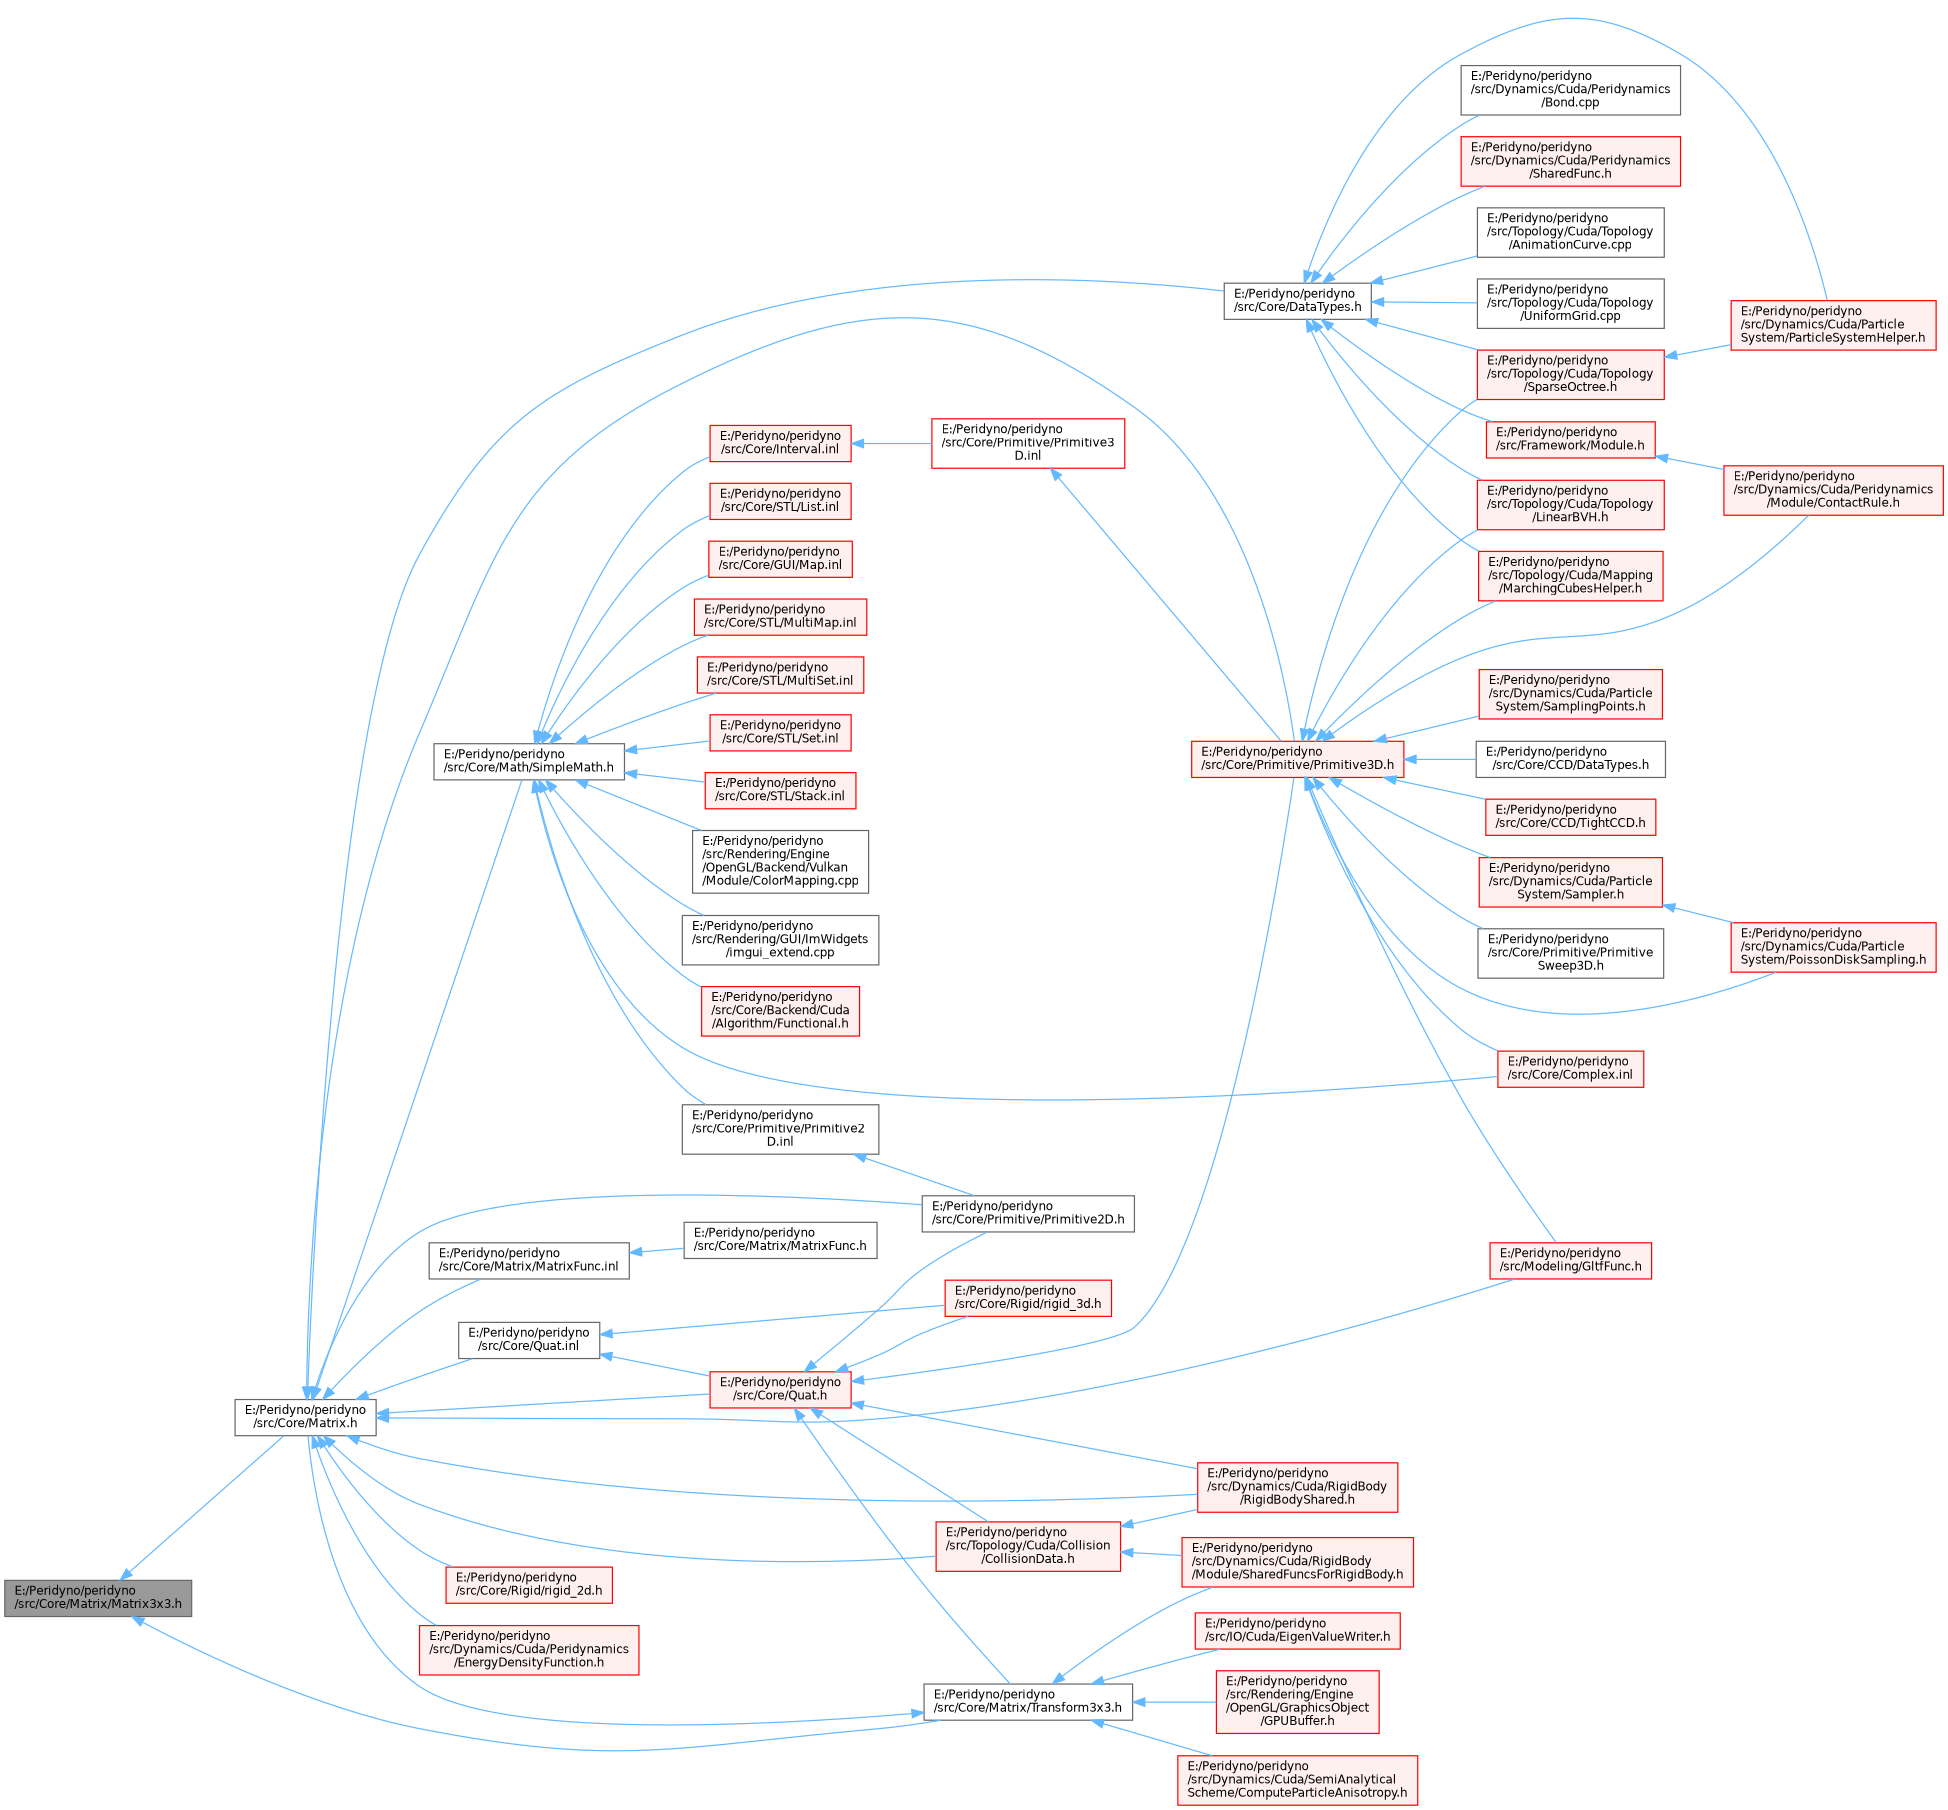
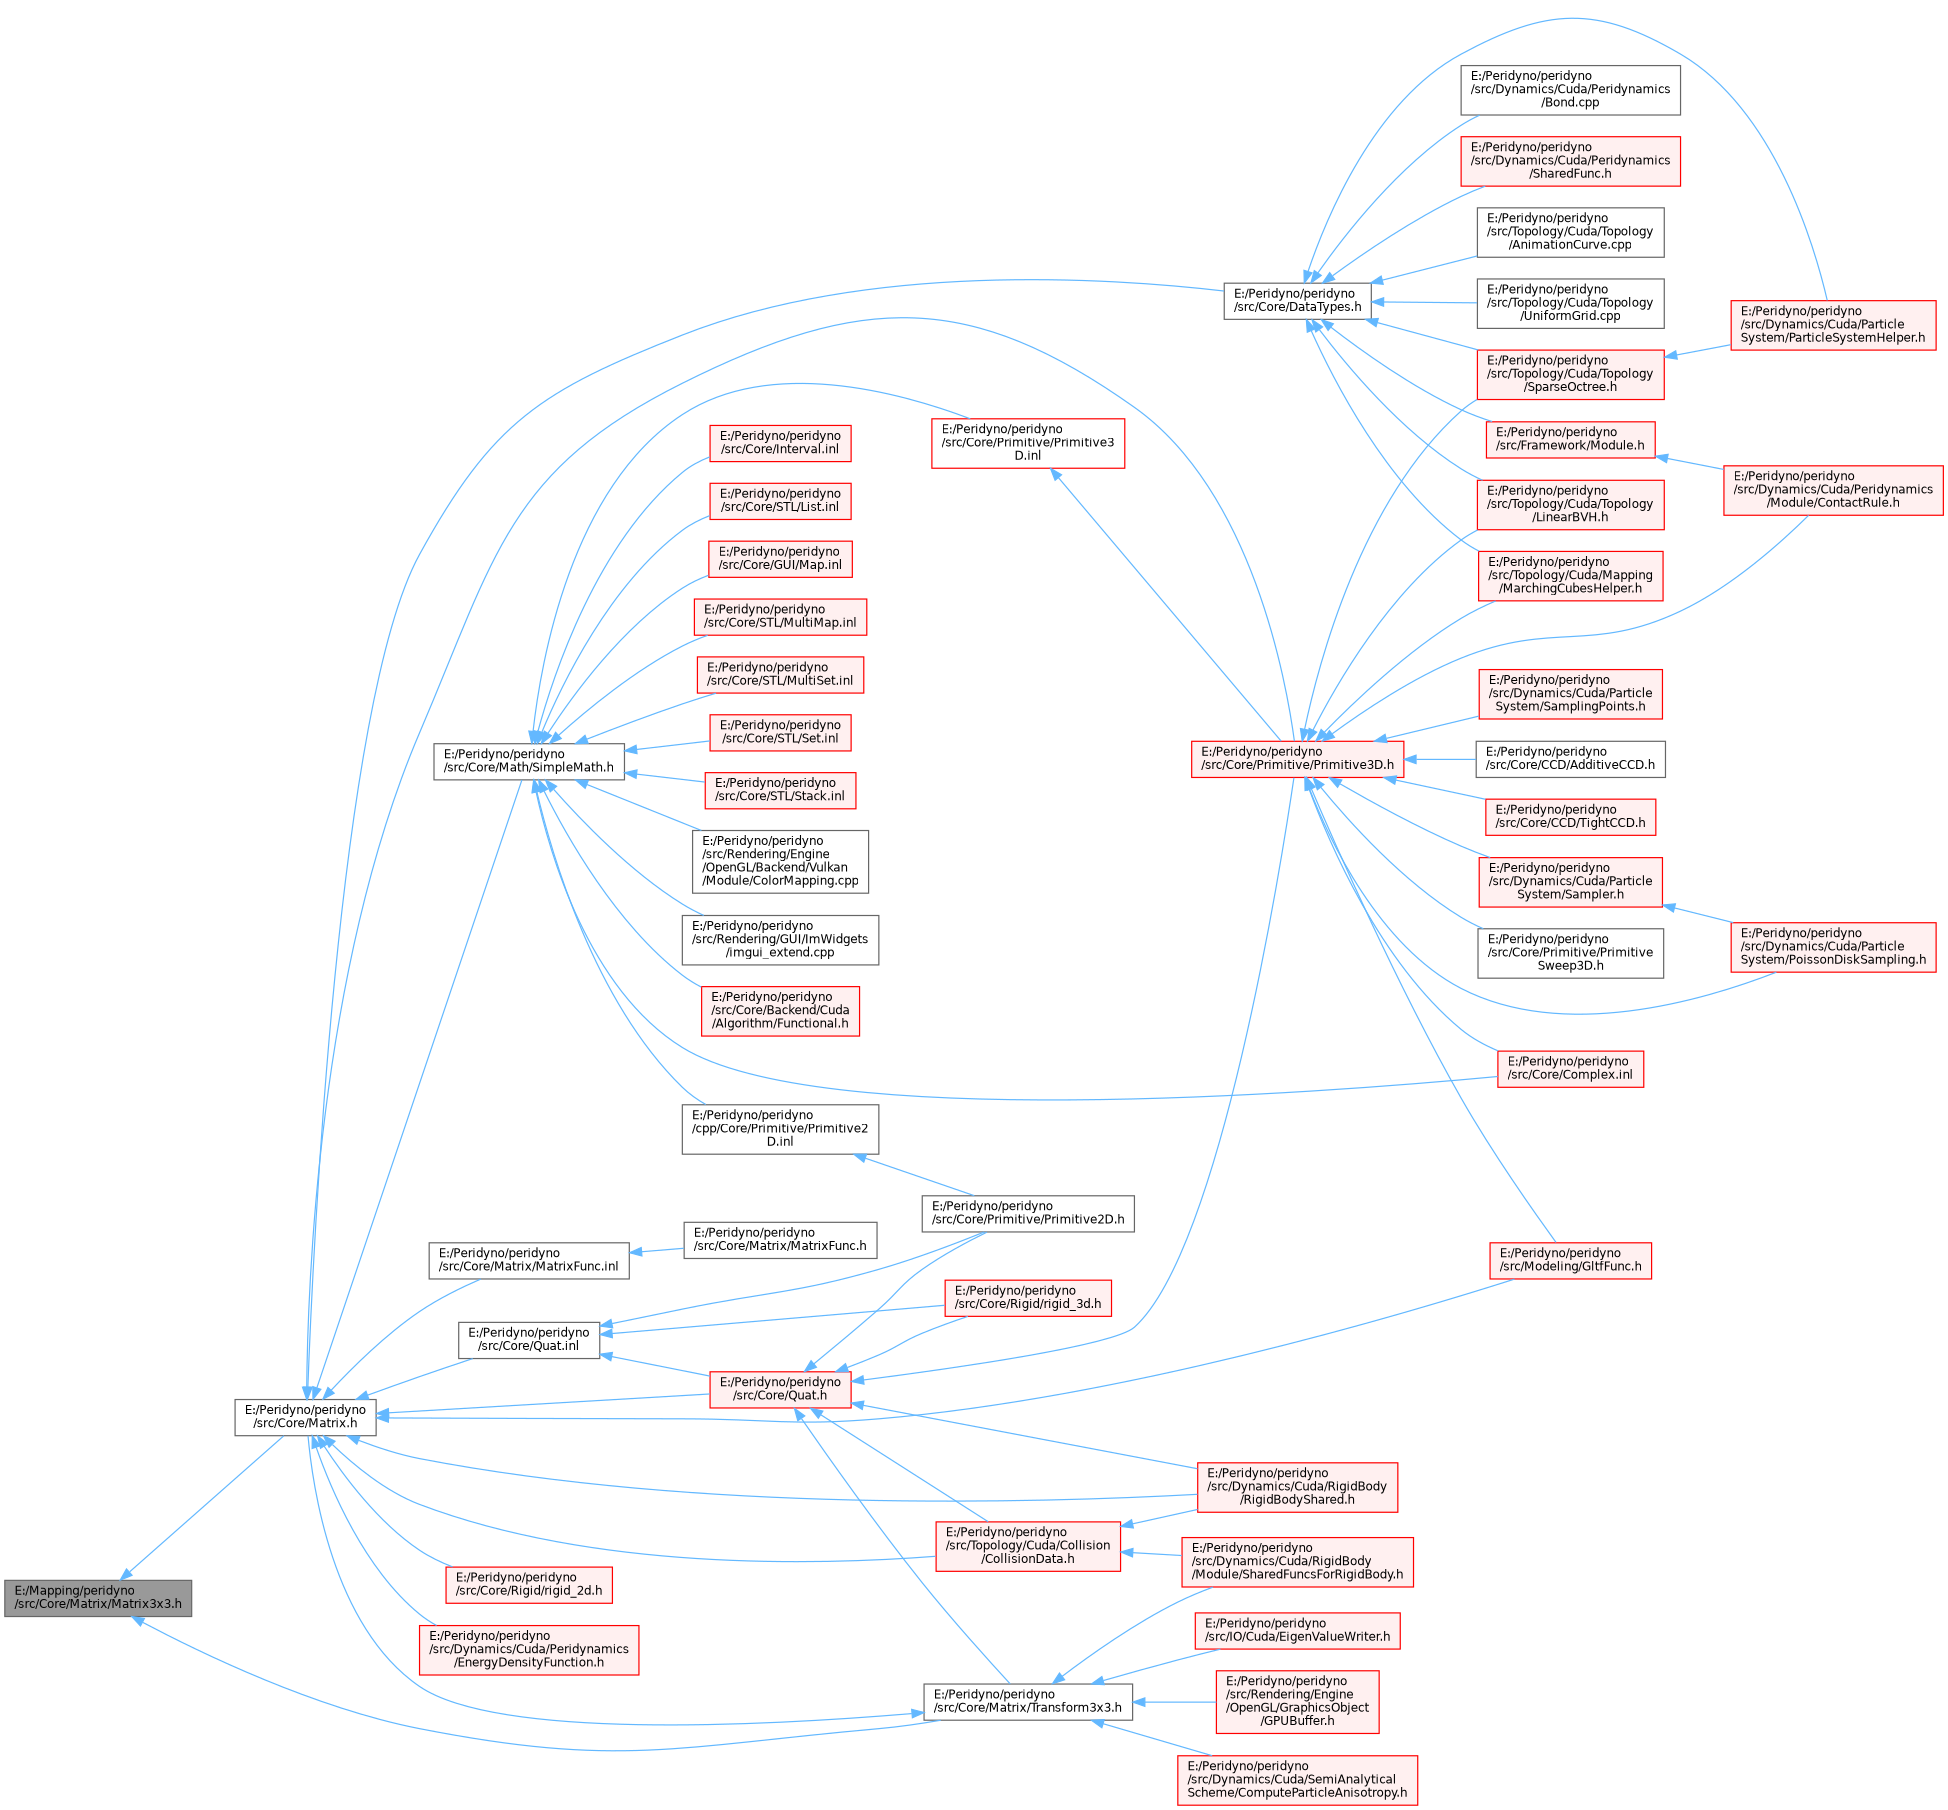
edge "E:/Peridyno/peridyno /src/Core/Primitive/Primitive3 D.inl" -> "E:/Peridyno/peridyno /src/Core/Interval.inl": now "E:/Peridyno/peridyno /src/Core/Primitive/Primitive3 D.inl" -> "E:/Peridyno/peridyno /src/Core/Math/SimpleMath.h"
node "E:/Peridyno/peridyno /src/Core/CCD/DataTypes.h": label "E:/Peridyno/peridyno /src/Core/CCD/DataTypes.h" -> "E:/Peridyno/peridyno /src/Core/CCD/AdditiveCCD.h"
node "E:/Peridyno/peridyno /src/Core/Primitive/Primitive2 D.inl": label "E:/Peridyno/peridyno /src/Core/Primitive/Primitive2 D.inl" -> "E:/Peridyno/peridyno /cpp/Core/Primitive/Primitive2 D.inl"
edge "E:/Peridyno/peridyno /src/Core/Primitive/Primitive2D.h" -> "E:/Peridyno/peridyno /src/Core/Matrix.h": now "E:/Peridyno/peridyno /src/Core/Primitive/Primitive2D.h" -> "E:/Peridyno/peridyno /src/Core/Quat.inl"
node "E:/Peridyno/peridyno /src/Core/Matrix/Matrix3x3.h": label "E:/Peridyno/peridyno /src/Core/Matrix/Matrix3x3.h" -> "E:/Mapping/peridyno /src/Core/Matrix/Matrix3x3.h"
